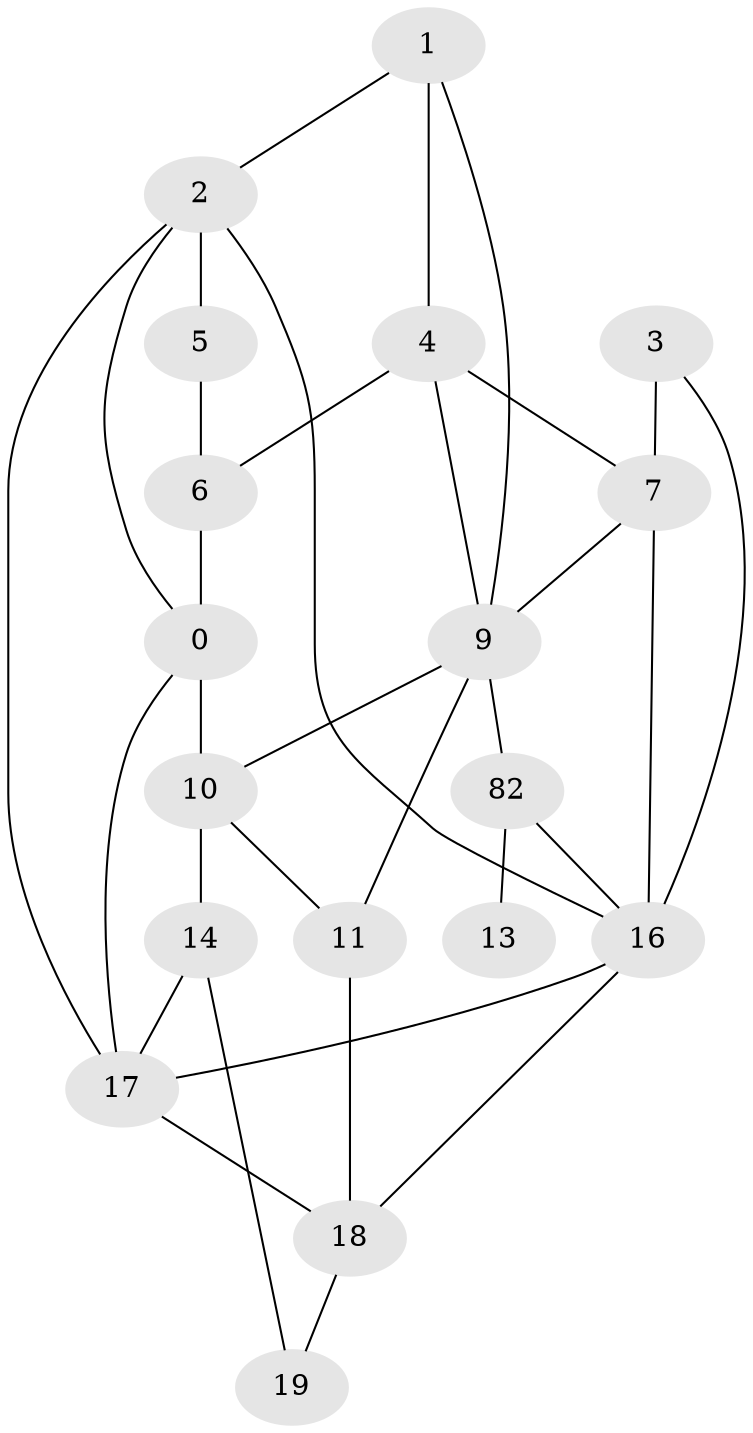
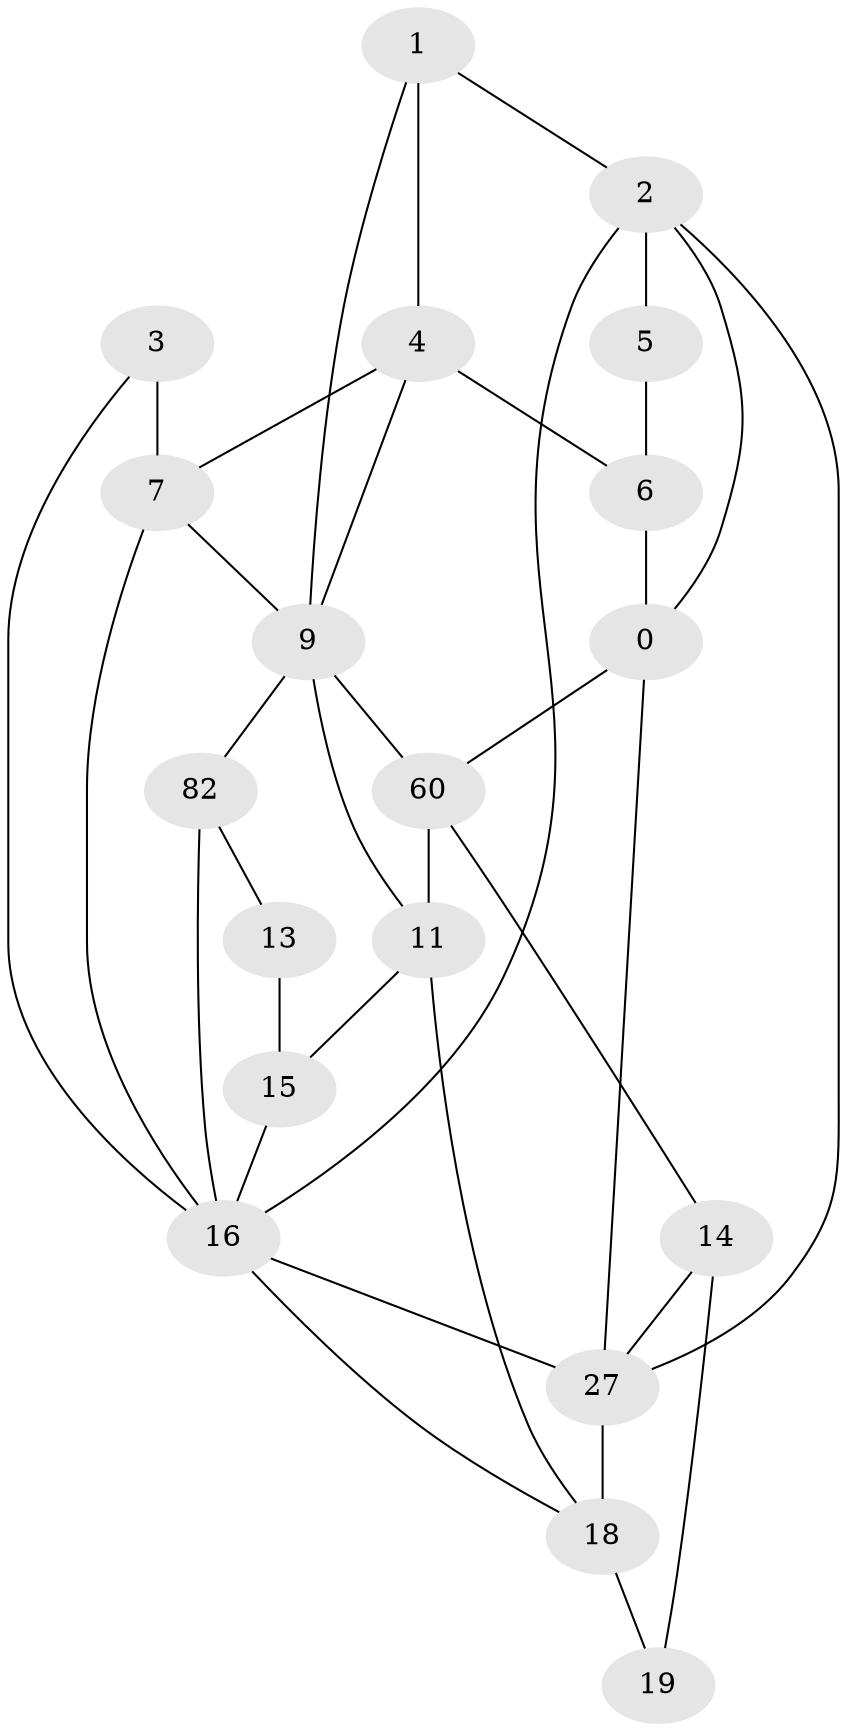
node "10": label "10" -> "60"
node "17": label "17" -> "27"
node "15": added
